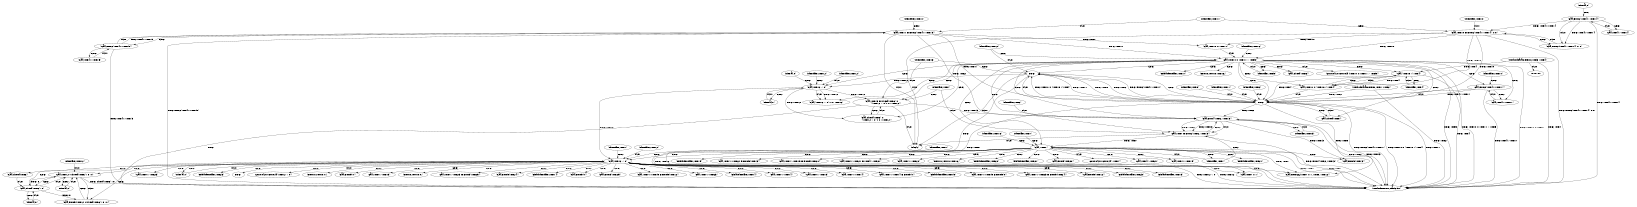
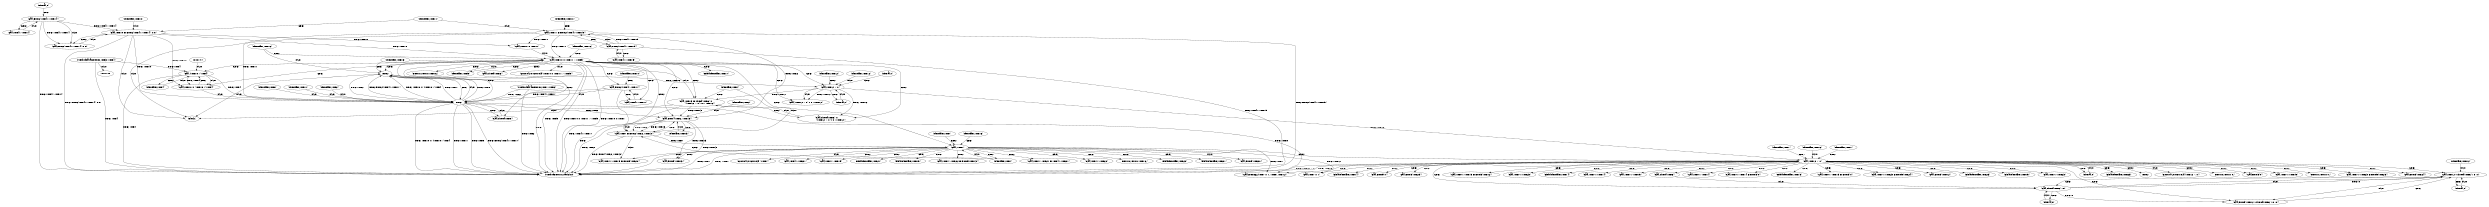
node "1000144": added
edge "(Call,VAR7 = FUN2(VAR2, VAR13))" -> "(Block,)": now "(Call,VAR7 = FUN2(VAR2, VAR13))" -> "(Call,VAR7->VAR19 = FUN5(VAR20))"
edge "(Call,!VAR7)" -> "(Call,FUN5(VAR20))": label "CDG: " -> "AST: "
edge "(Call,VAR12 ? sizeof(VAR6) - 8 : 0)" -> "(MethodReturn,static int)": removed, label "DDG: sizeof(VAR6) - 8"
